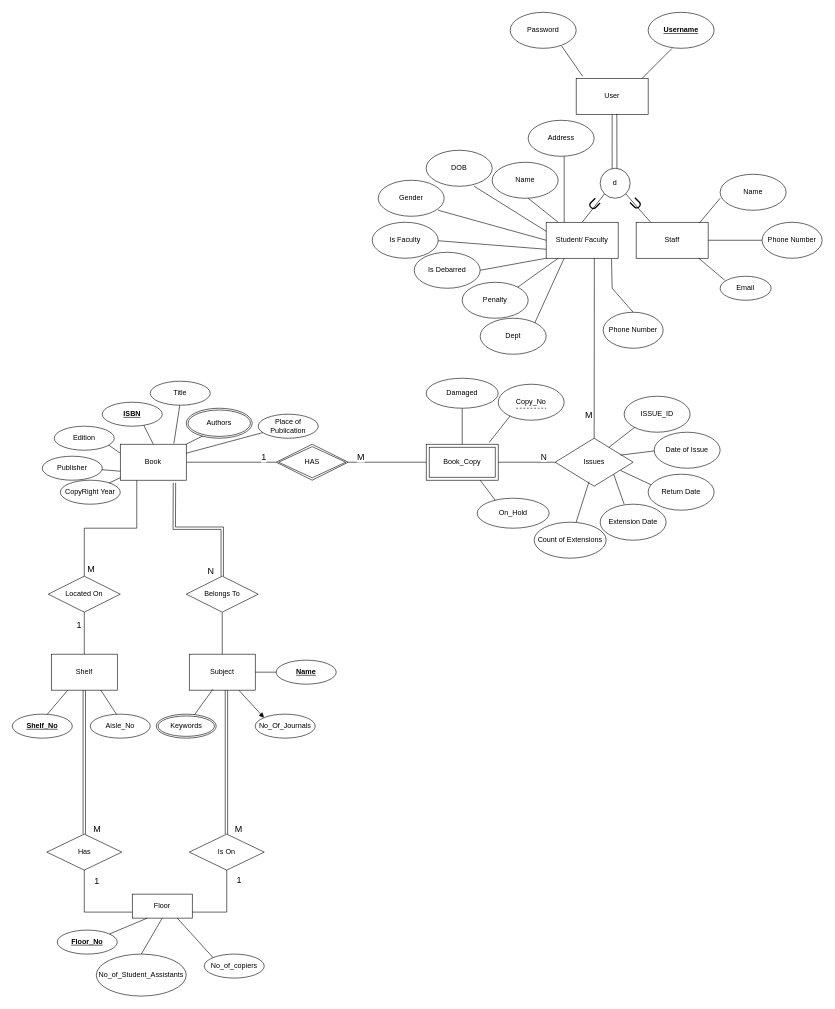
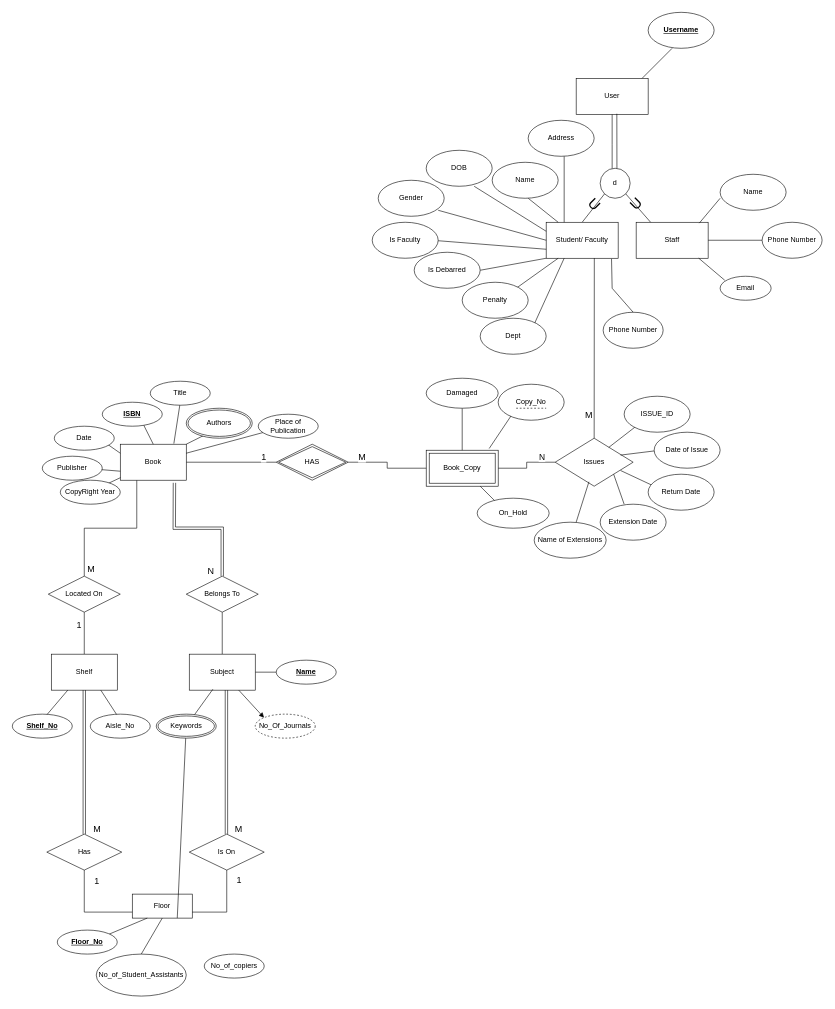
node "Password": removed
edge "Password" -- "User": removed
node "Edition": label "Edition" -> "Date"
node "Book_Copy": moved (462, 462) -> (462, 468)
node "Count of Extensions": label "Count of Extensions" -> "Name of Extensions"
node "No_Of_Journals": style solid -> dashed
edge "Floor" -- "No_of_copiers": now "Floor" -- "Keywords"
